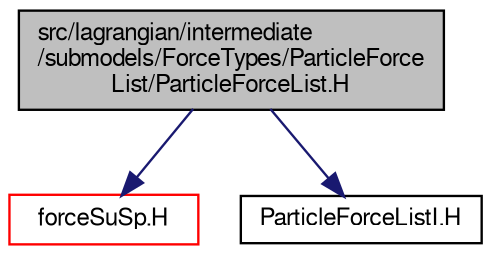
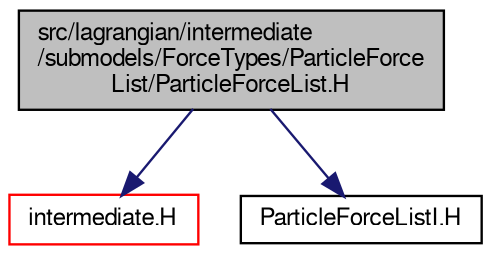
node "forceSuSp.H": label "forceSuSp.H" -> "intermediate.H"
